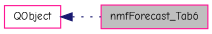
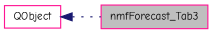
node "nmfForecast_Tab6": label "nmfForecast_Tab6" -> "nmfForecast_Tab3"
